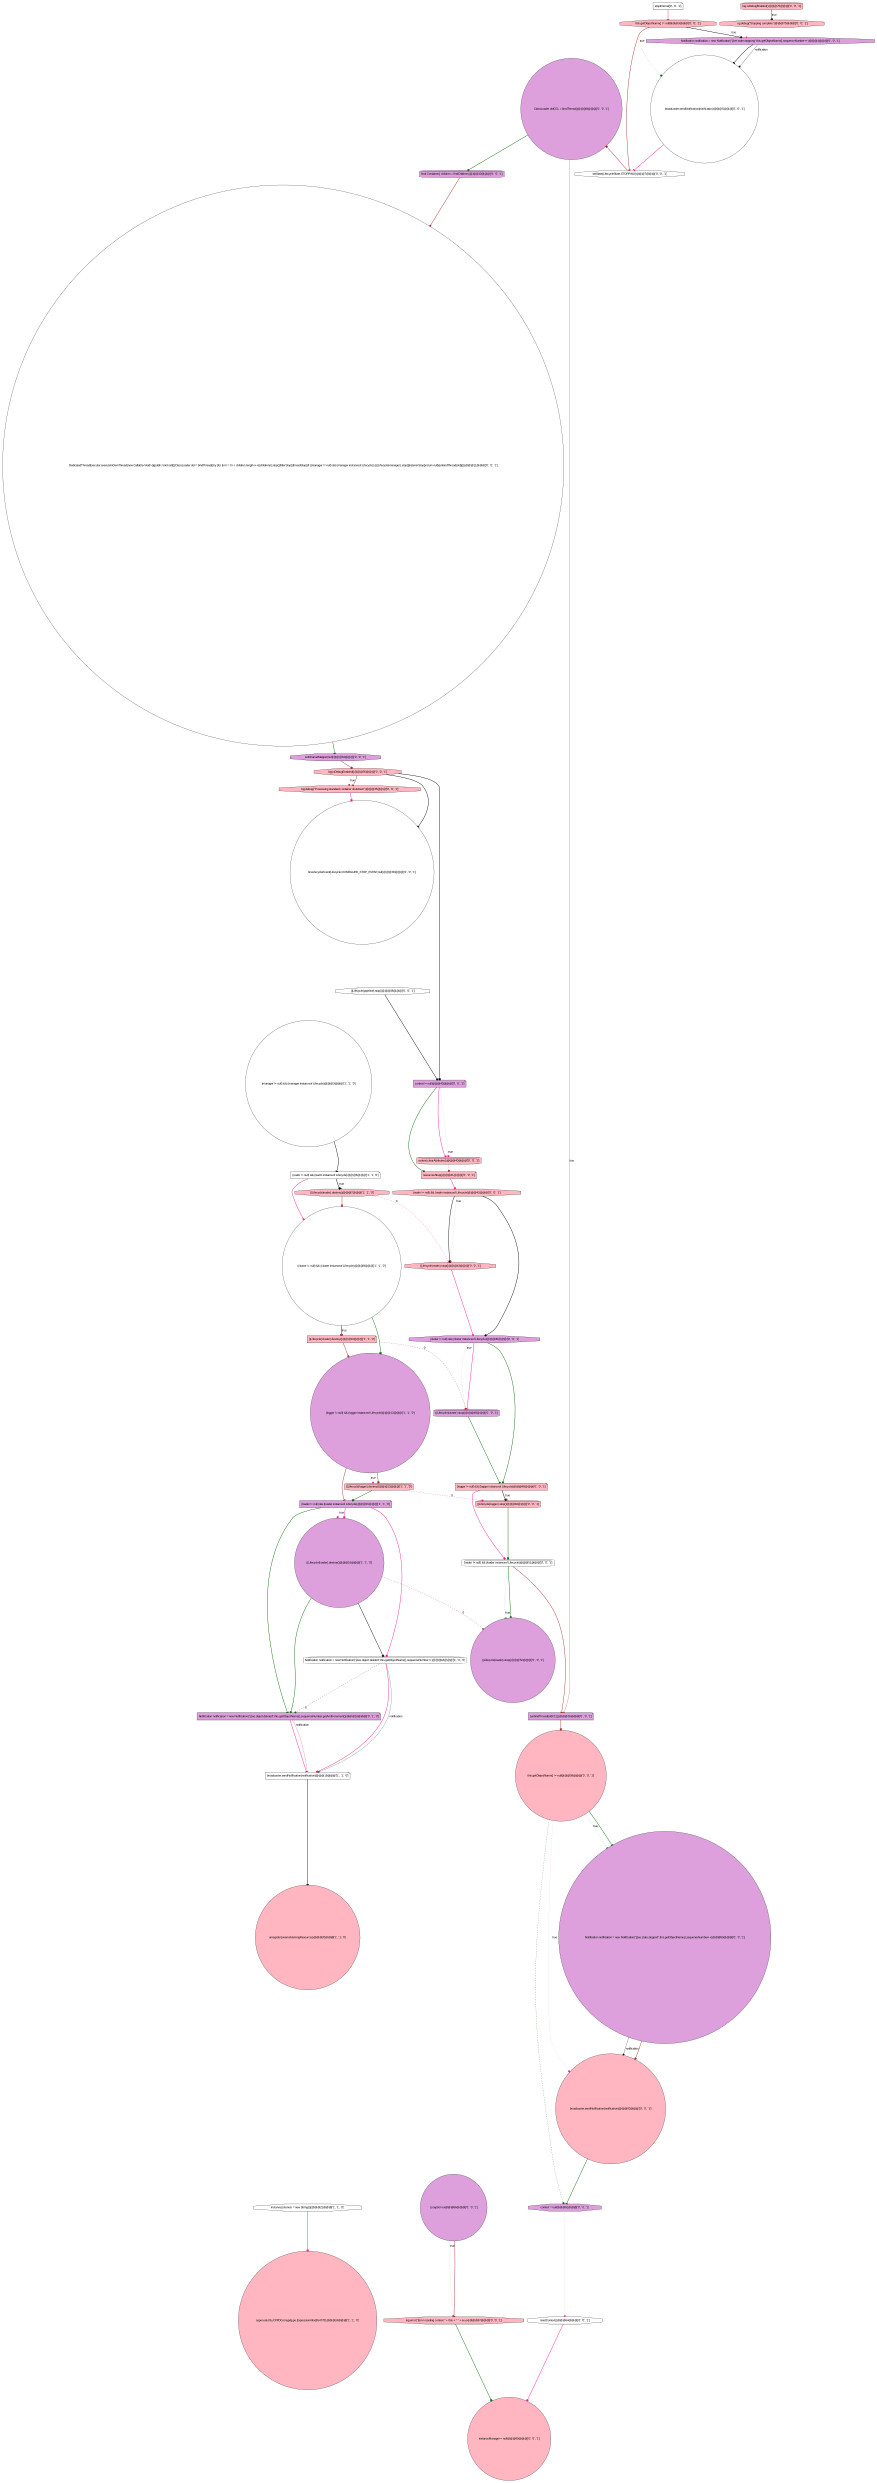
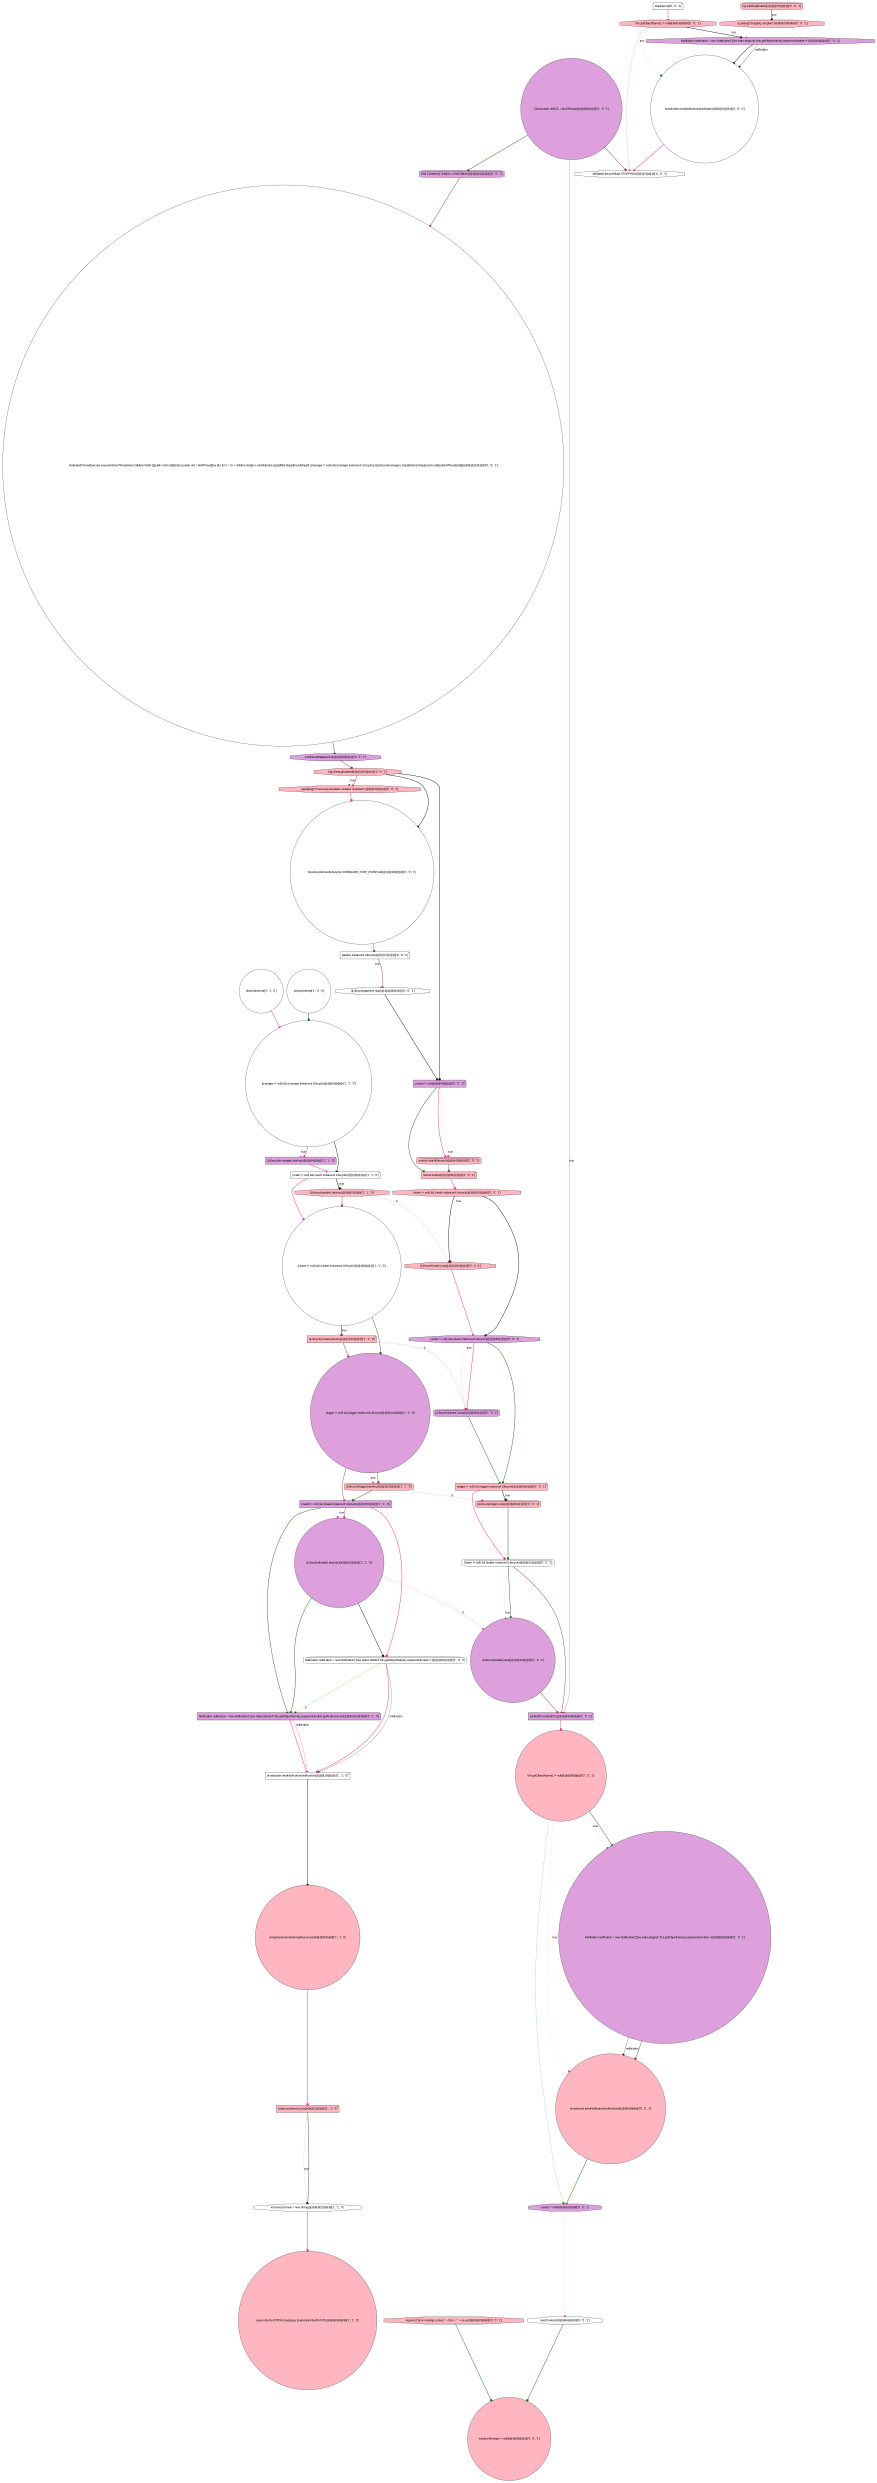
edge "this.getObjectName() != null@@@3@@@['0', '0', '1']" -> "setState(LifecycleState.STOPPING)@@@7@@@['0', '0', '1']": style bold -> dashed
edge "setState(LifecycleState.STOPPING)@@@7@@@['0', '0', '1']" -> "ClassLoader oldCCL = bindThread()@@@8@@@['0', '0', '1']": reversed
node "pipeline instanceof Lifecycle@@@37@@@['0', '0', '1']": added
node "destroyInternal['0', '1', '0']": added
node "destroyInternal['1', '0', '0']": added
node "((Lifecycle)manager).destroy()@@@4@@@['1', '1', '0']": added
edge "context.clearAttributes()@@@40@@@['0', '0', '1']" -> "resourcesStop()@@@41@@@['0', '0', '1']": style dashed -> bold
edge "((Lifecycle)loader).destroy()@@@16@@@['1', '1', '0']" -> "((Lifecycle)loader).stop()@@@52@@@['0', '0', '1']": color brown -> deeppink
edge "((Lifecycle)loader).stop()@@@52@@@['0', '0', '1']" -> "{unbindThread(oldCCL)}@@@55@@@['0', '0', '1']": added
edge "{unbindThread(oldCCL)}@@@55@@@['0', '0', '1']" -> "this.getObjectName() != null@@@58@@@['0', '0', '1']": color brown -> deeppink
node "instanceListenersLock@@@21@@@['1', '1', '0']": added
node "Exception ex@@@66@@@['0', '0', '1']": removed
edge "resetContext()@@@64@@@['0', '0', '1']" -> "instanceManager = null@@@69@@@['0', '0', '1']": color deeppink -> darkgreen
